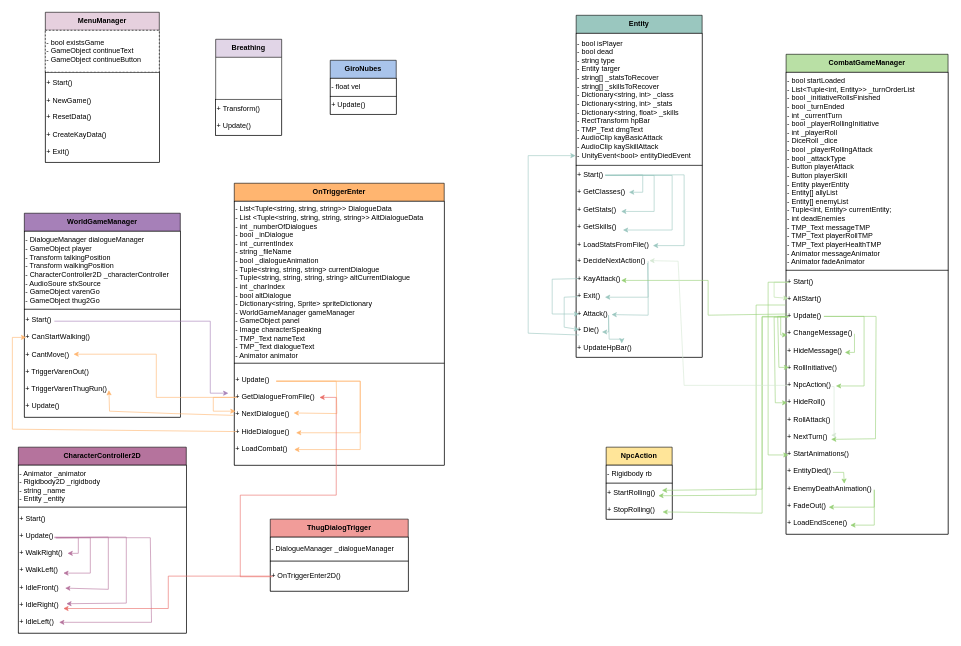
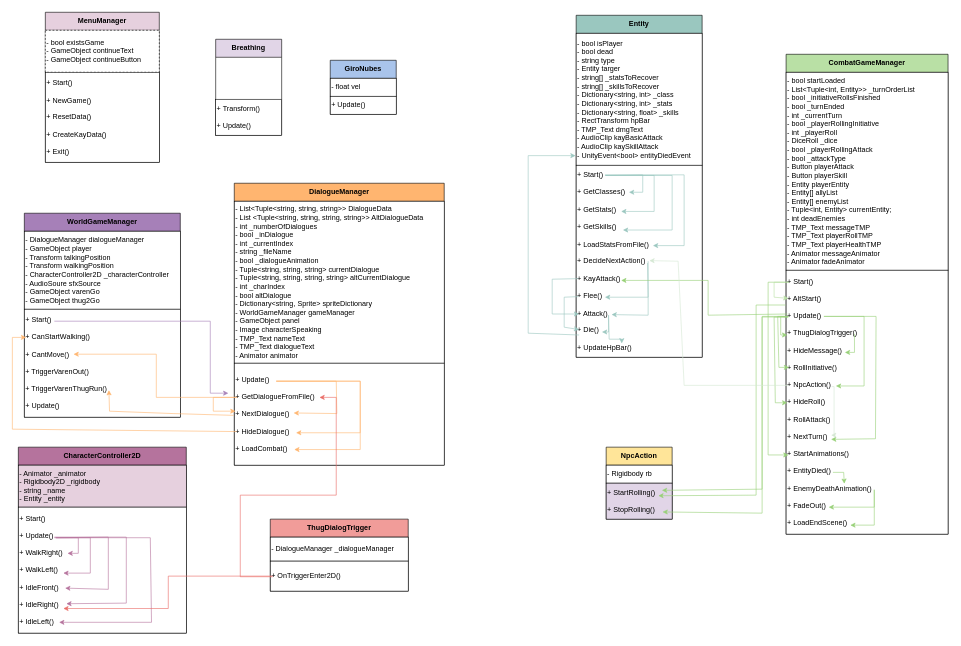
node "OnTriggerEnter": label "OnTriggerEnter" -> "DialogueManager"
node "+ Start() + GetClasses() + GetStats() + GetSkills() + LoadStatsFromFile() + DecideNextAction() + KayAttack() + Exit() + Attack() + Die() + UpdateHpBar()": label "+ Start() + GetClasses() + GetStats() + GetSkills() + LoadStatsFromFile() + DecideNextAction() + KayAttack() + Exit() + Attack() + Die() + UpdateHpBar()" -> "+ Start() + GetClasses() + GetStats() + GetSkills() + LoadStatsFromFile() + DecideNextAction() + KayAttack() + Flee() + Attack() + Die() + UpdateHpBar()"
node "+ Start() + AltStart() + Update() + ChangeMessage() + HideMessage() + RollInitiative() + NpcAction() + HideRoll() + RollAttack() + NextTurn() + StartAnimations() + EntityDied() + EnemyDeathAnimation() + FadeOut() + LoadEndScene()": label "+ Start() + AltStart() + Update() + ChangeMessage() + HideMessage() + RollInitiative() + NpcAction() + HideRoll() + RollAttack() + NextTurn() + StartAnimations() + EntityDied() + EnemyDeathAnimation() + FadeOut() + LoadEndScene()" -> "+ Start() + AltStart() + Update() + ThugDialogTrigger() + HideMessage() + RollInitiative() + NpcAction() + HideRoll() + RollAttack() + NextTurn() + StartAnimations() + EntityDied() + EnemyDeathAnimation() + FadeOut() + LoadEndScene()"
node "- Animator _animator - Rigidbody2D _rigidbody - string _name - Entity _entity": fillcolor #ffffff -> #e6d0de
node "+ StartRolling() + StopRolling()": fillcolor #ffffff -> #e1d5e7
